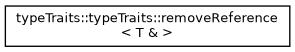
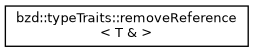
node "typeTraits::typeTraits::removeReference < T & >": label "typeTraits::typeTraits::removeReference < T & >" -> "bzd::typeTraits::removeReference < T & >"
